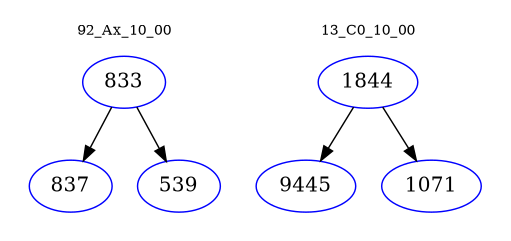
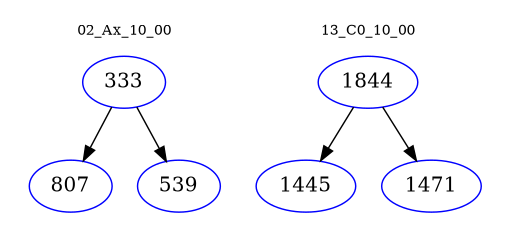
cluster "92_Ax_10_00": label "92_Ax_10_00" -> "02_Ax_10_00"
node "833": label "833" -> "333"
node "837": label "837" -> "807"
node "9445": label "9445" -> "1445"
node "1071": label "1071" -> "1471"
